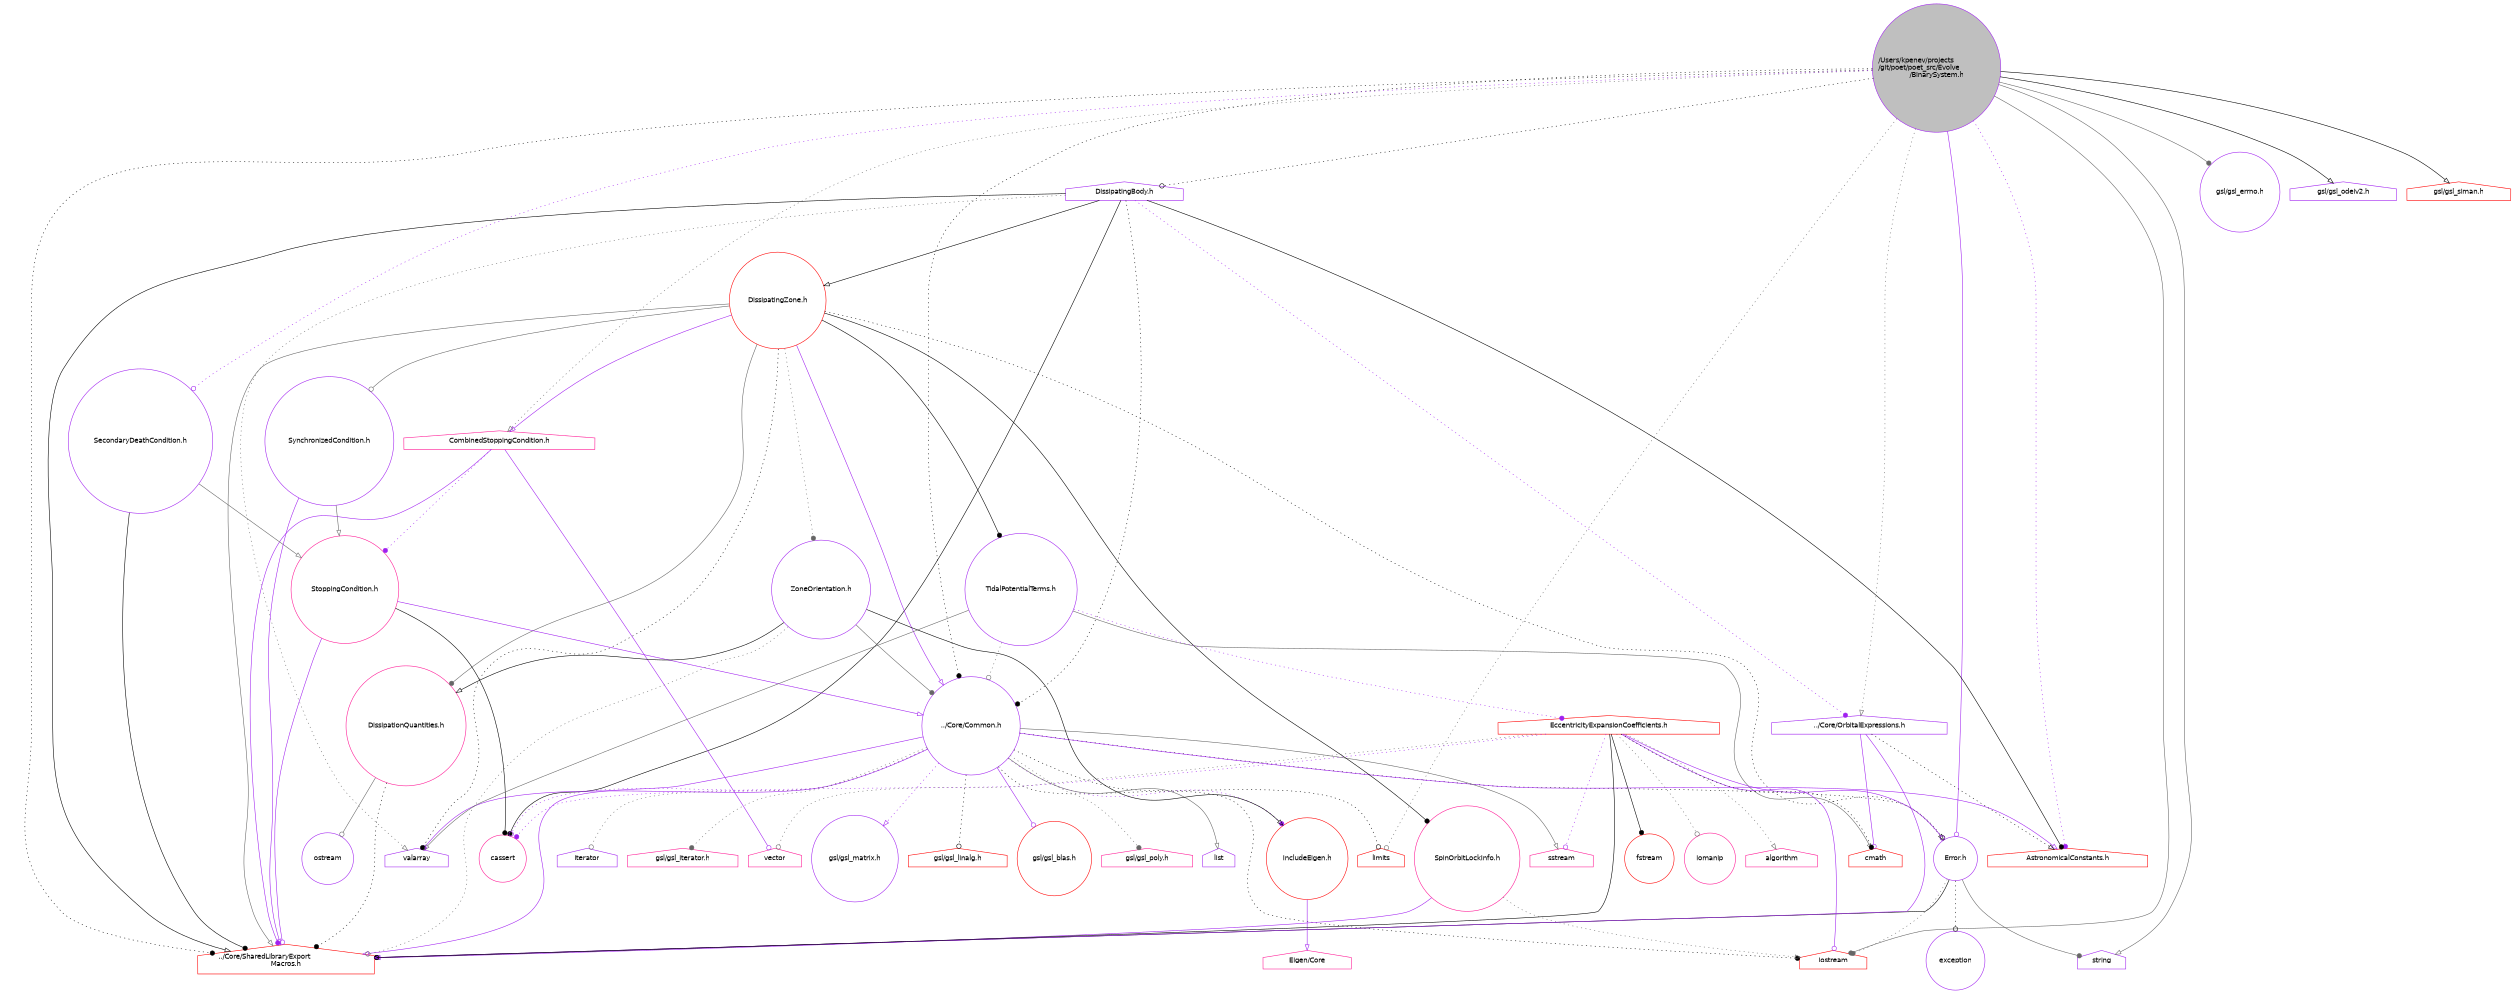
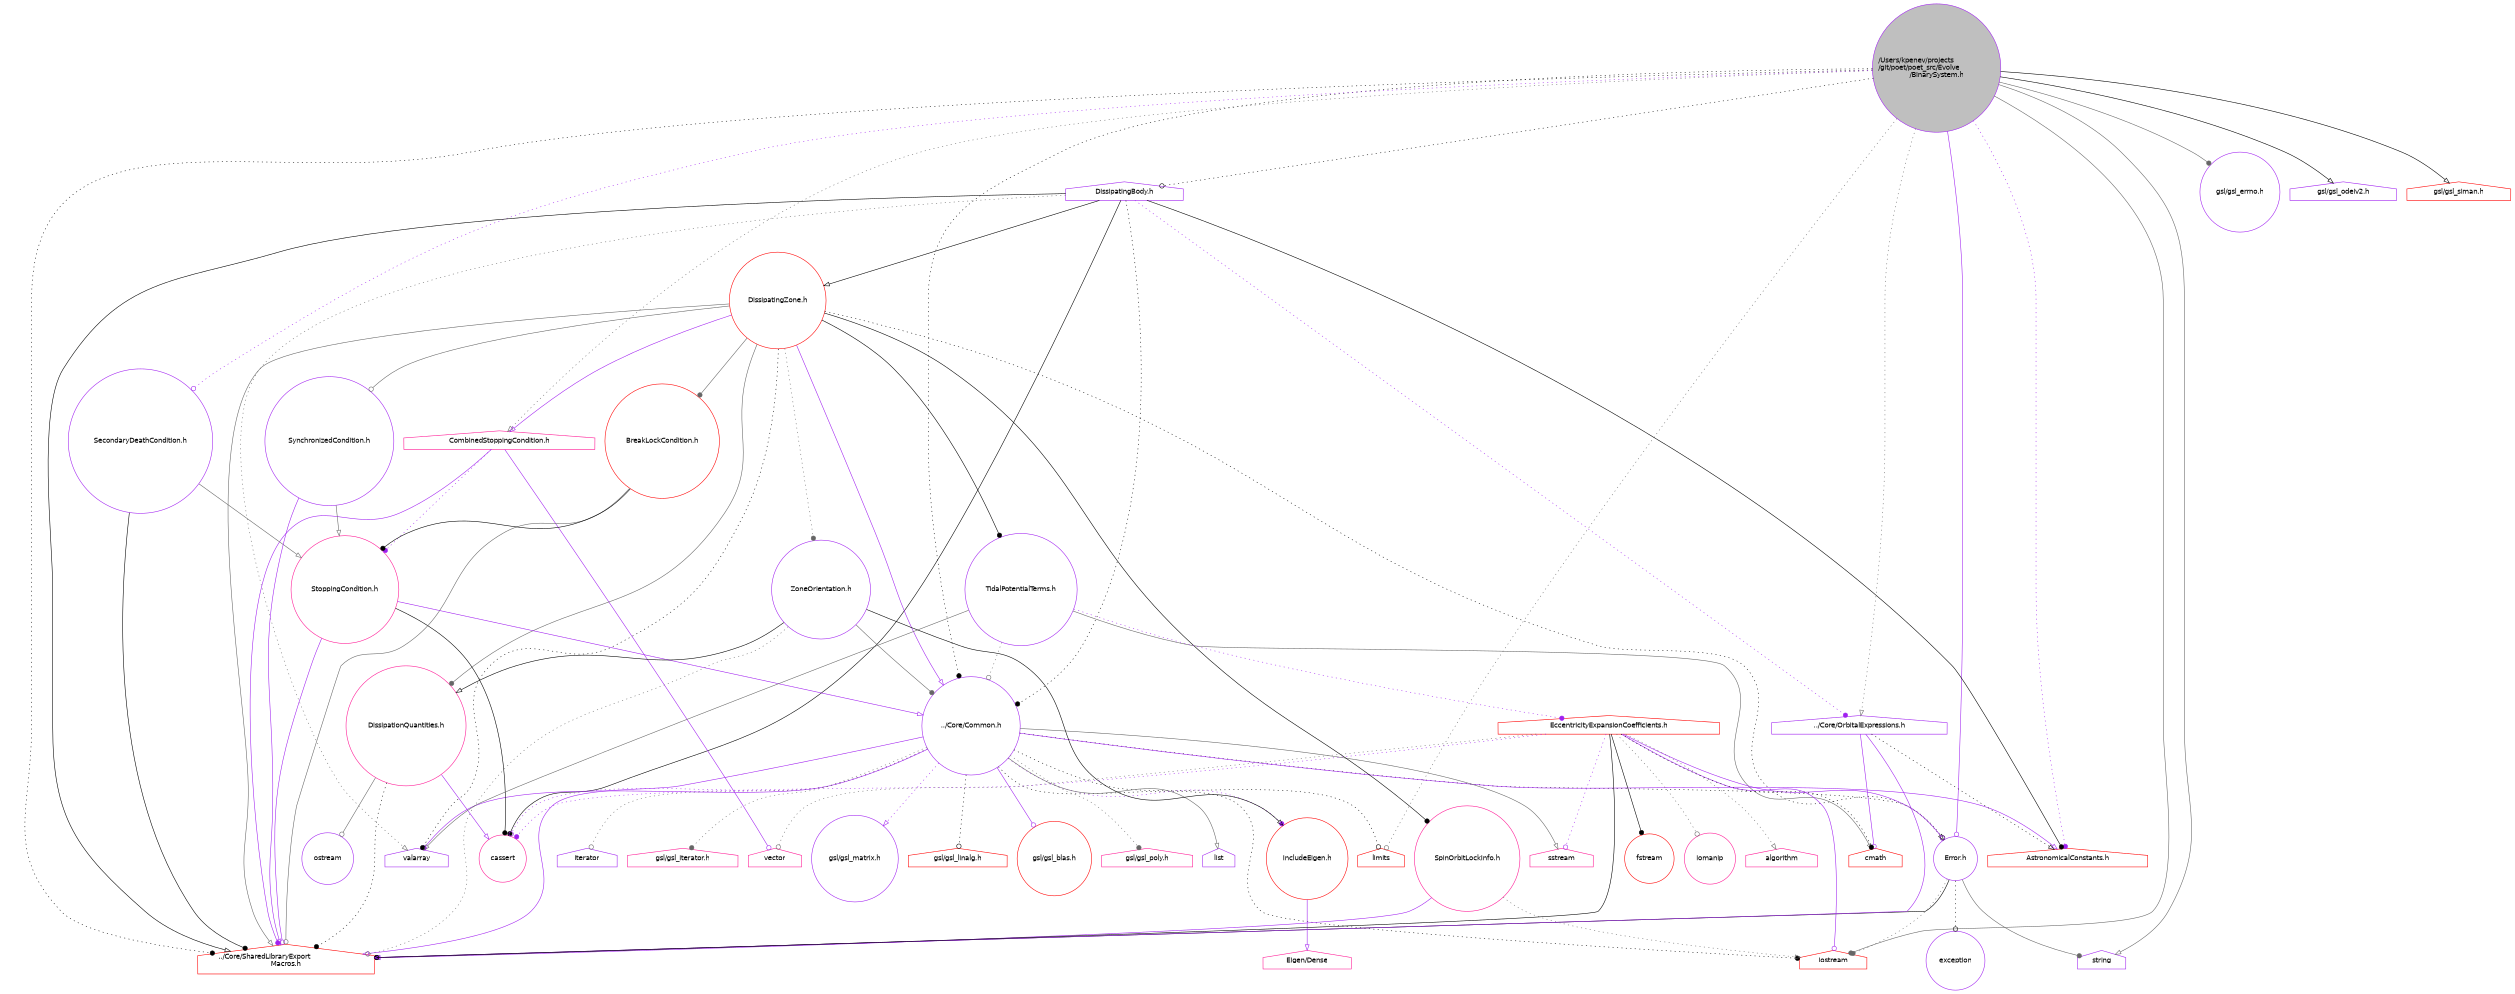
node "BreakLockCondition.h": added
edge "DissipationQuantities.h" -> "cassert": added
node "Eigen/Core": label "Eigen/Core" -> "Eigen/Dense"
